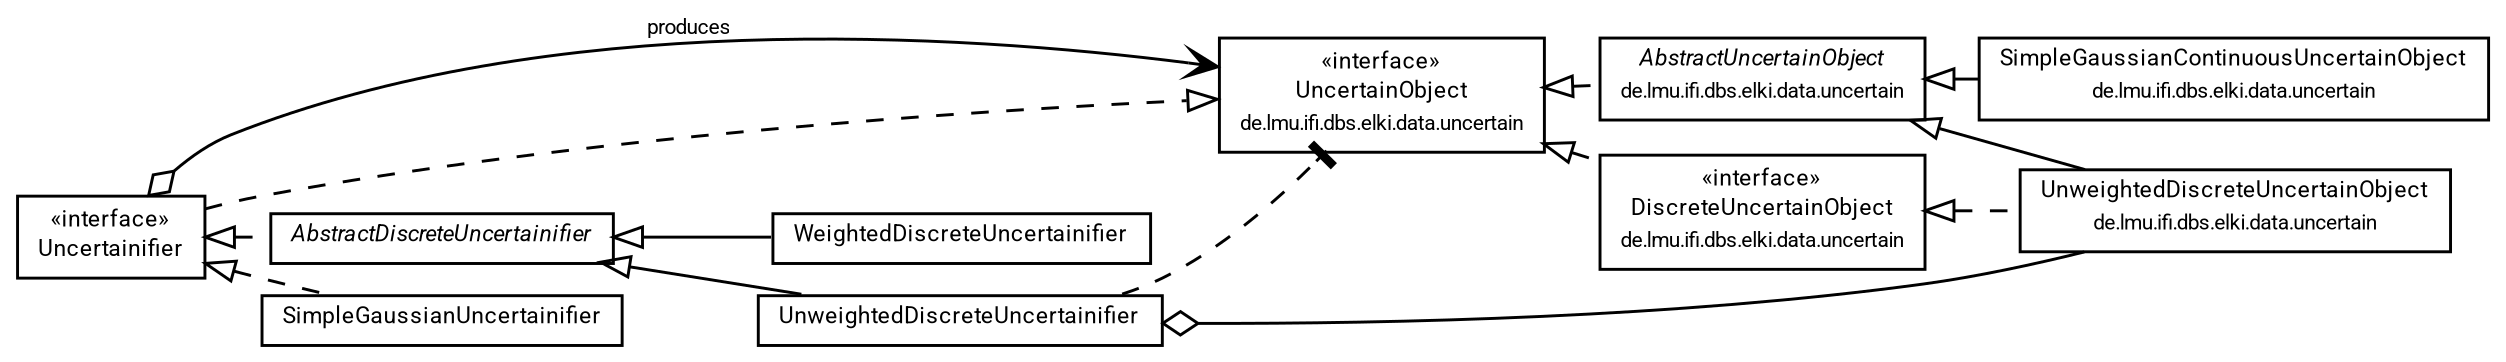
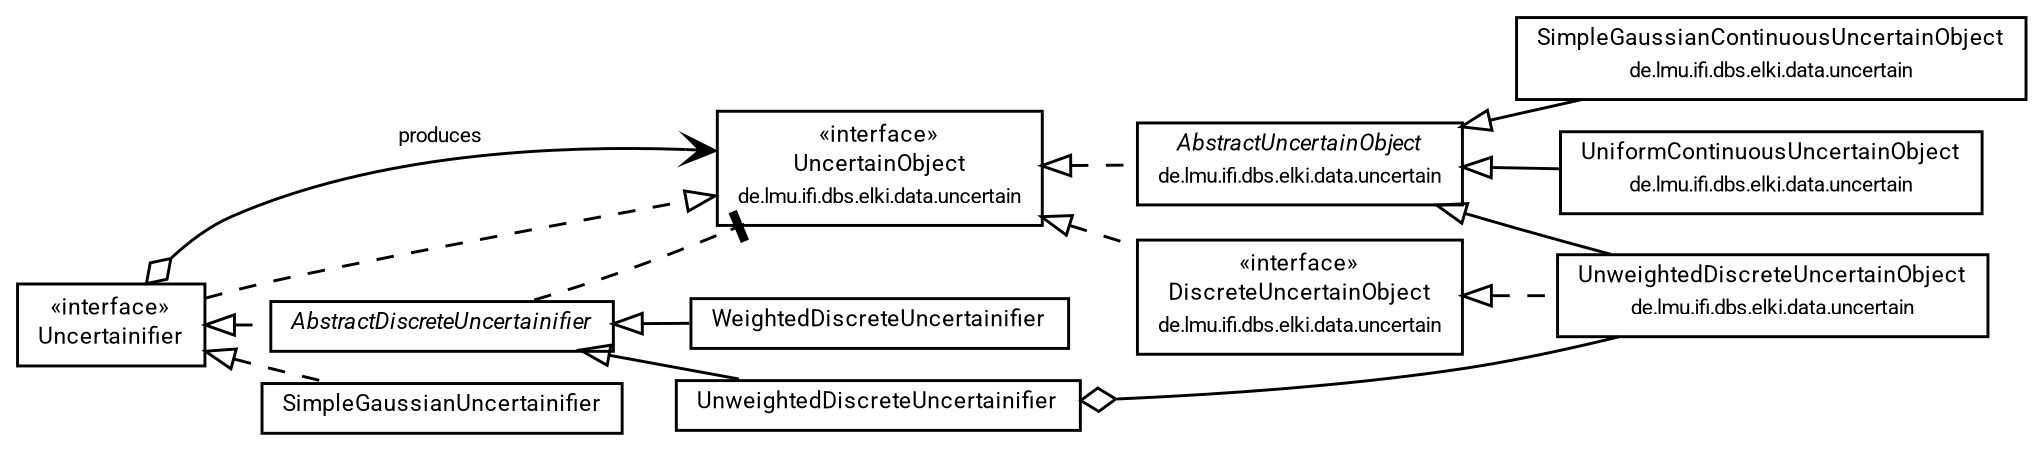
node "UniformContinuousUncertainObject": added
edge "UnweightedDiscreteUncertainifier" -> "UncertainObject": now "AbstractDiscreteUncertainifier" -> "UncertainObject"
